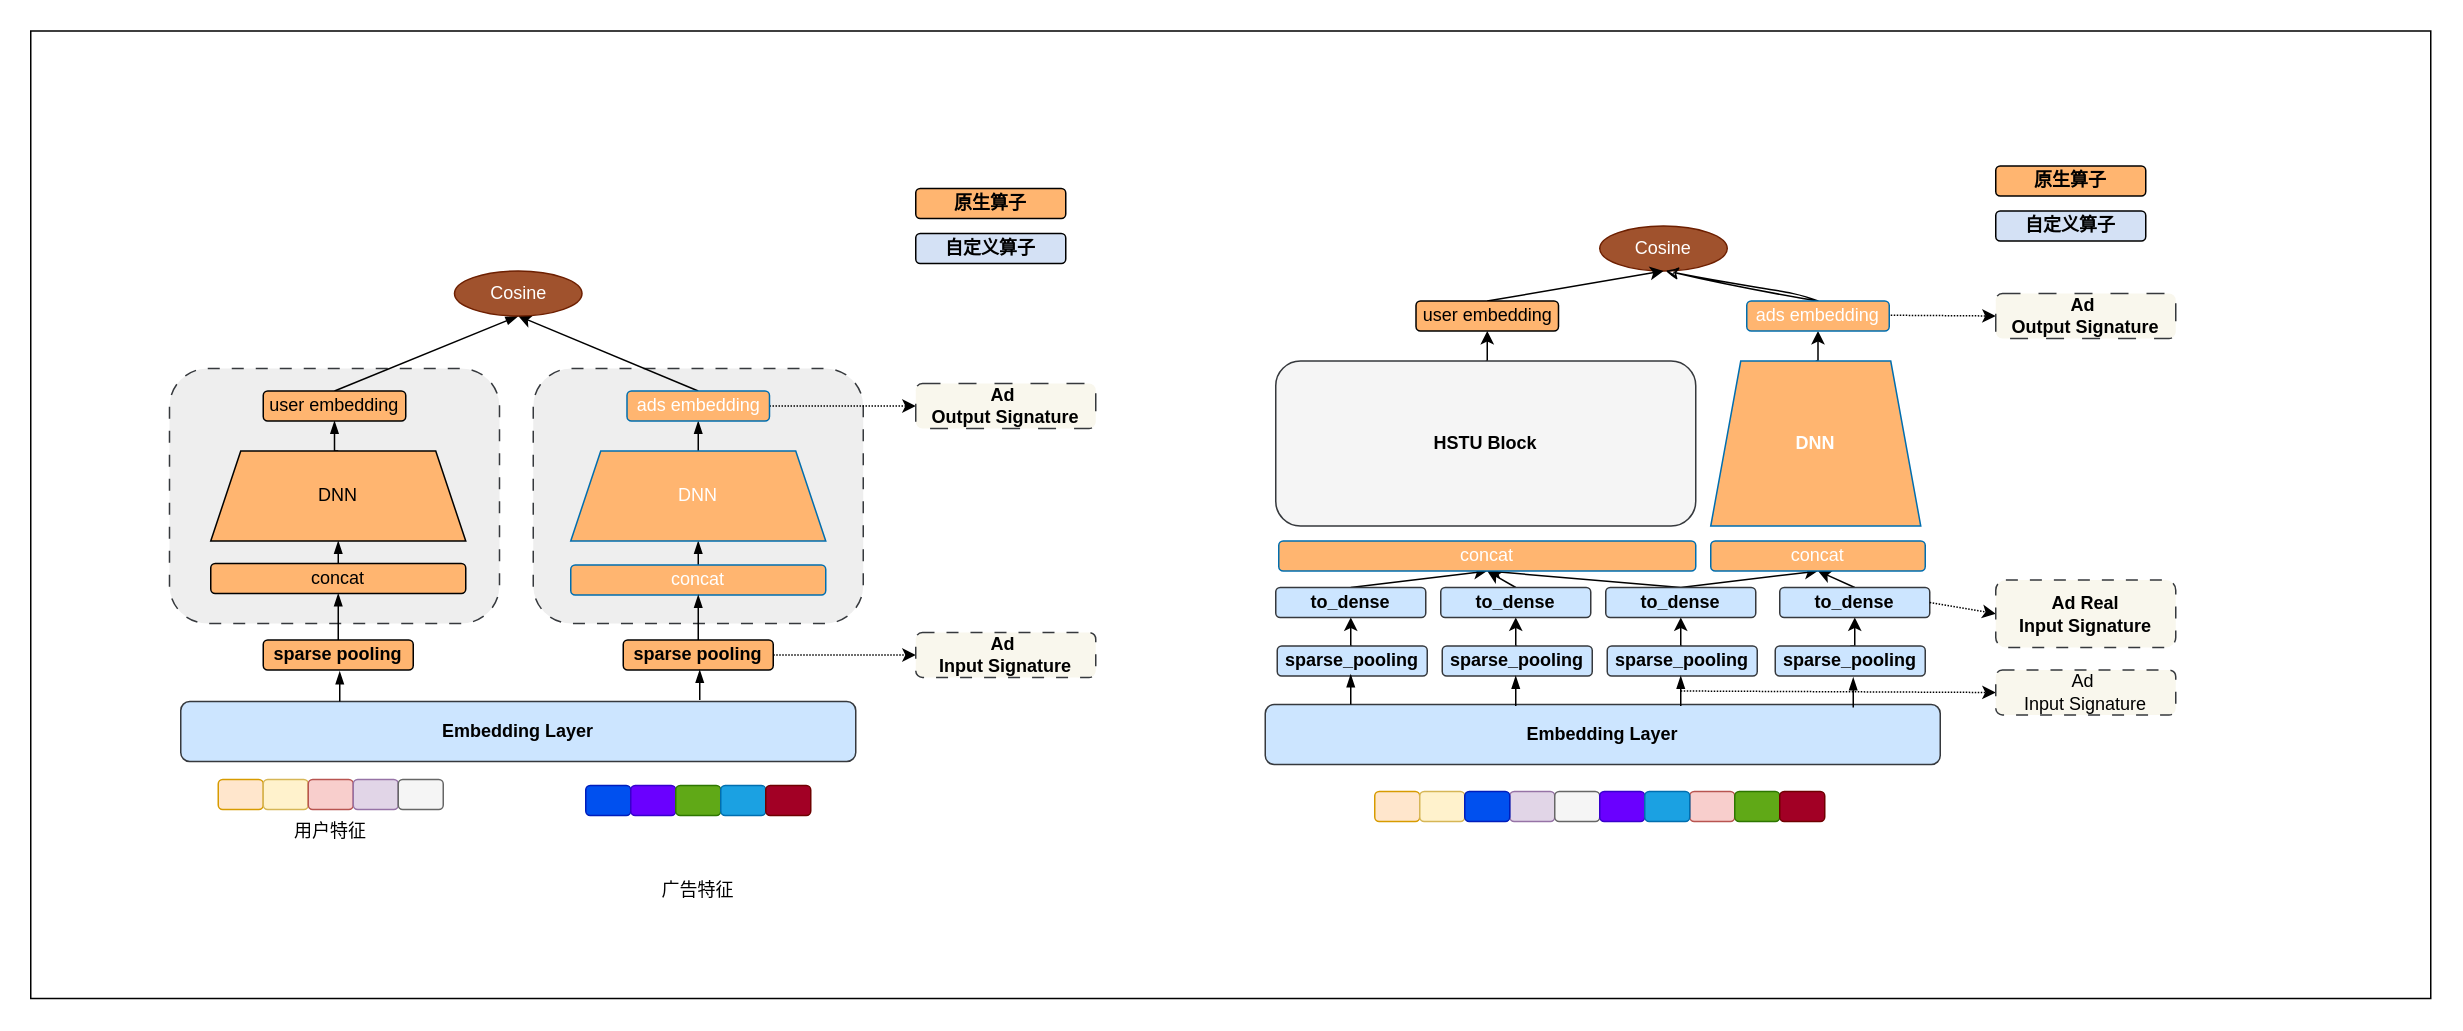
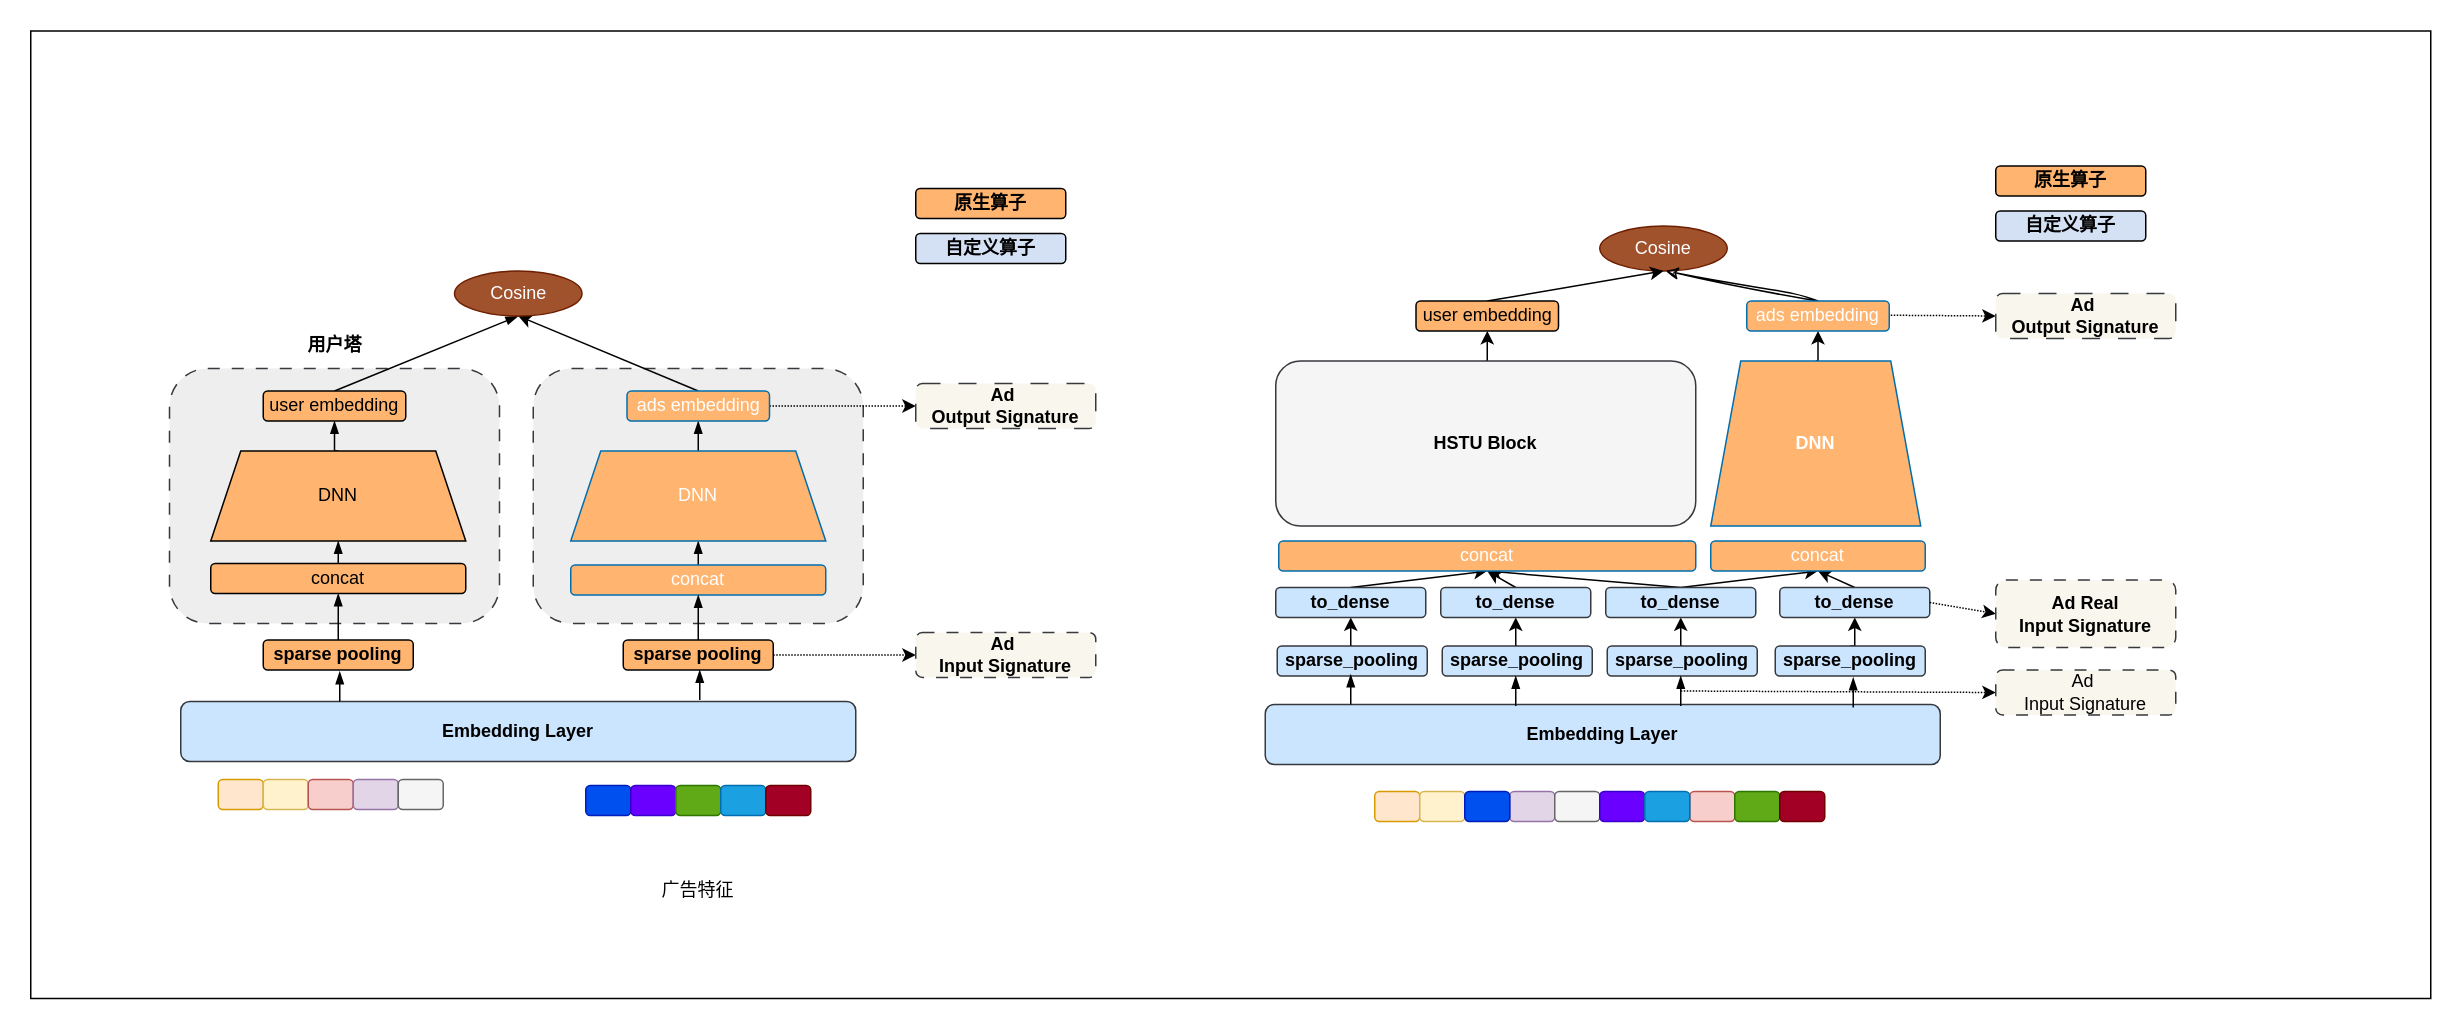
node "用户塔": added
node "用户特征": removed
